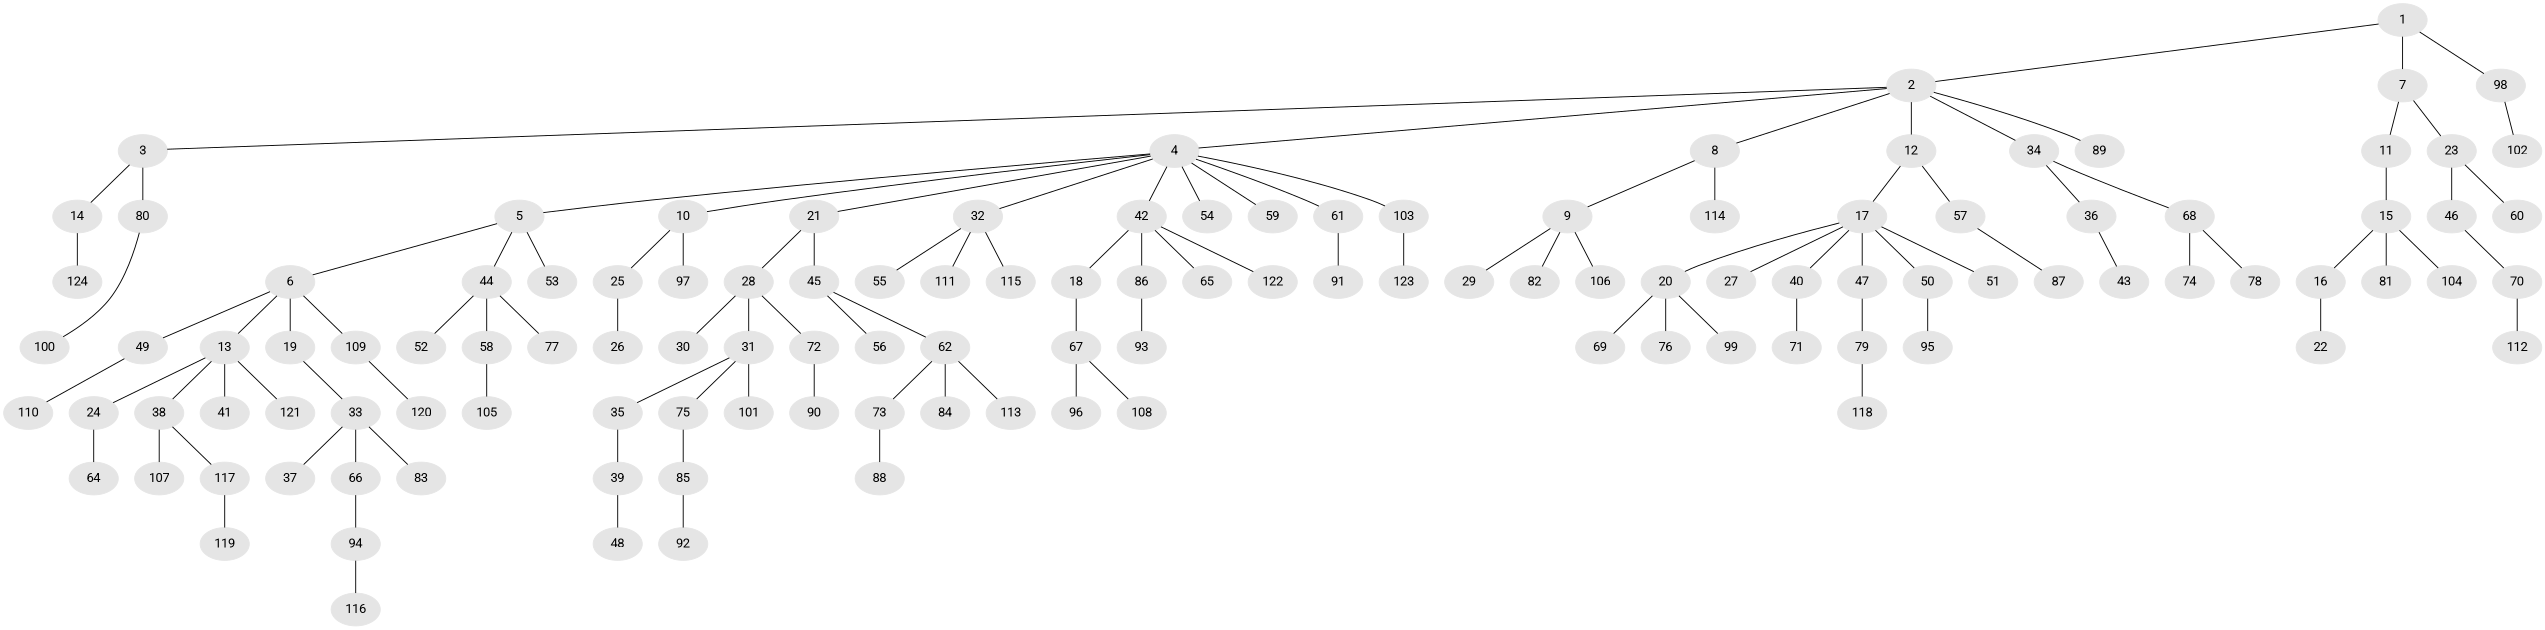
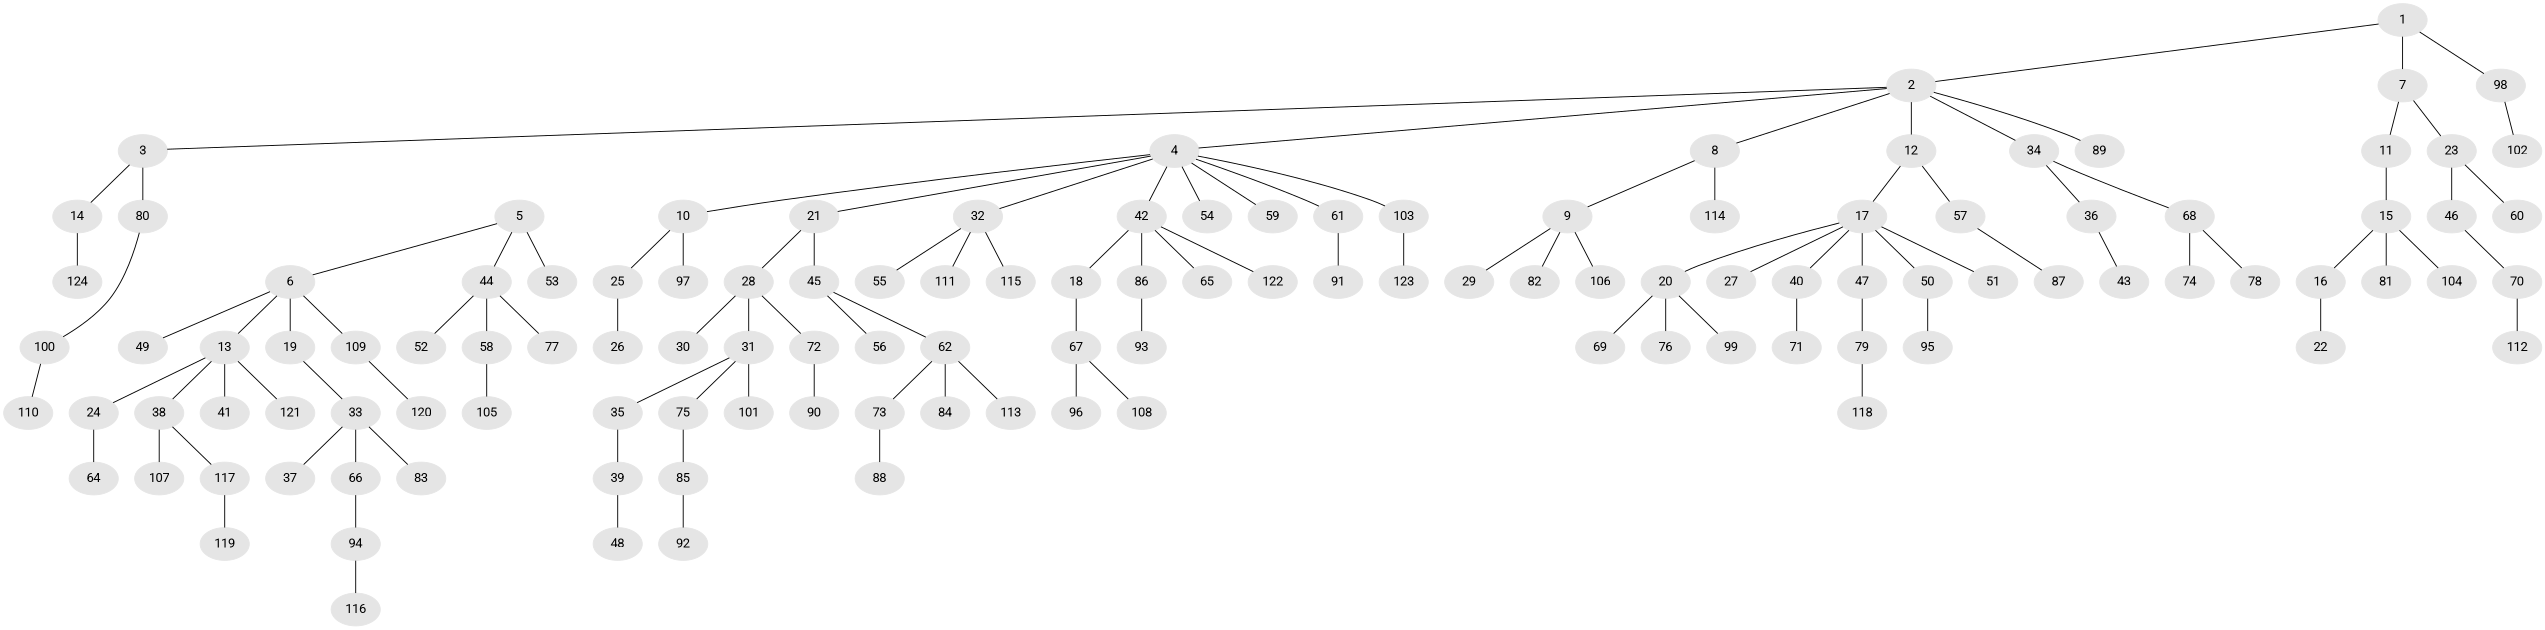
edge "4" -- "5": removed
edge "49" -- "110": now "100" -- "110"
